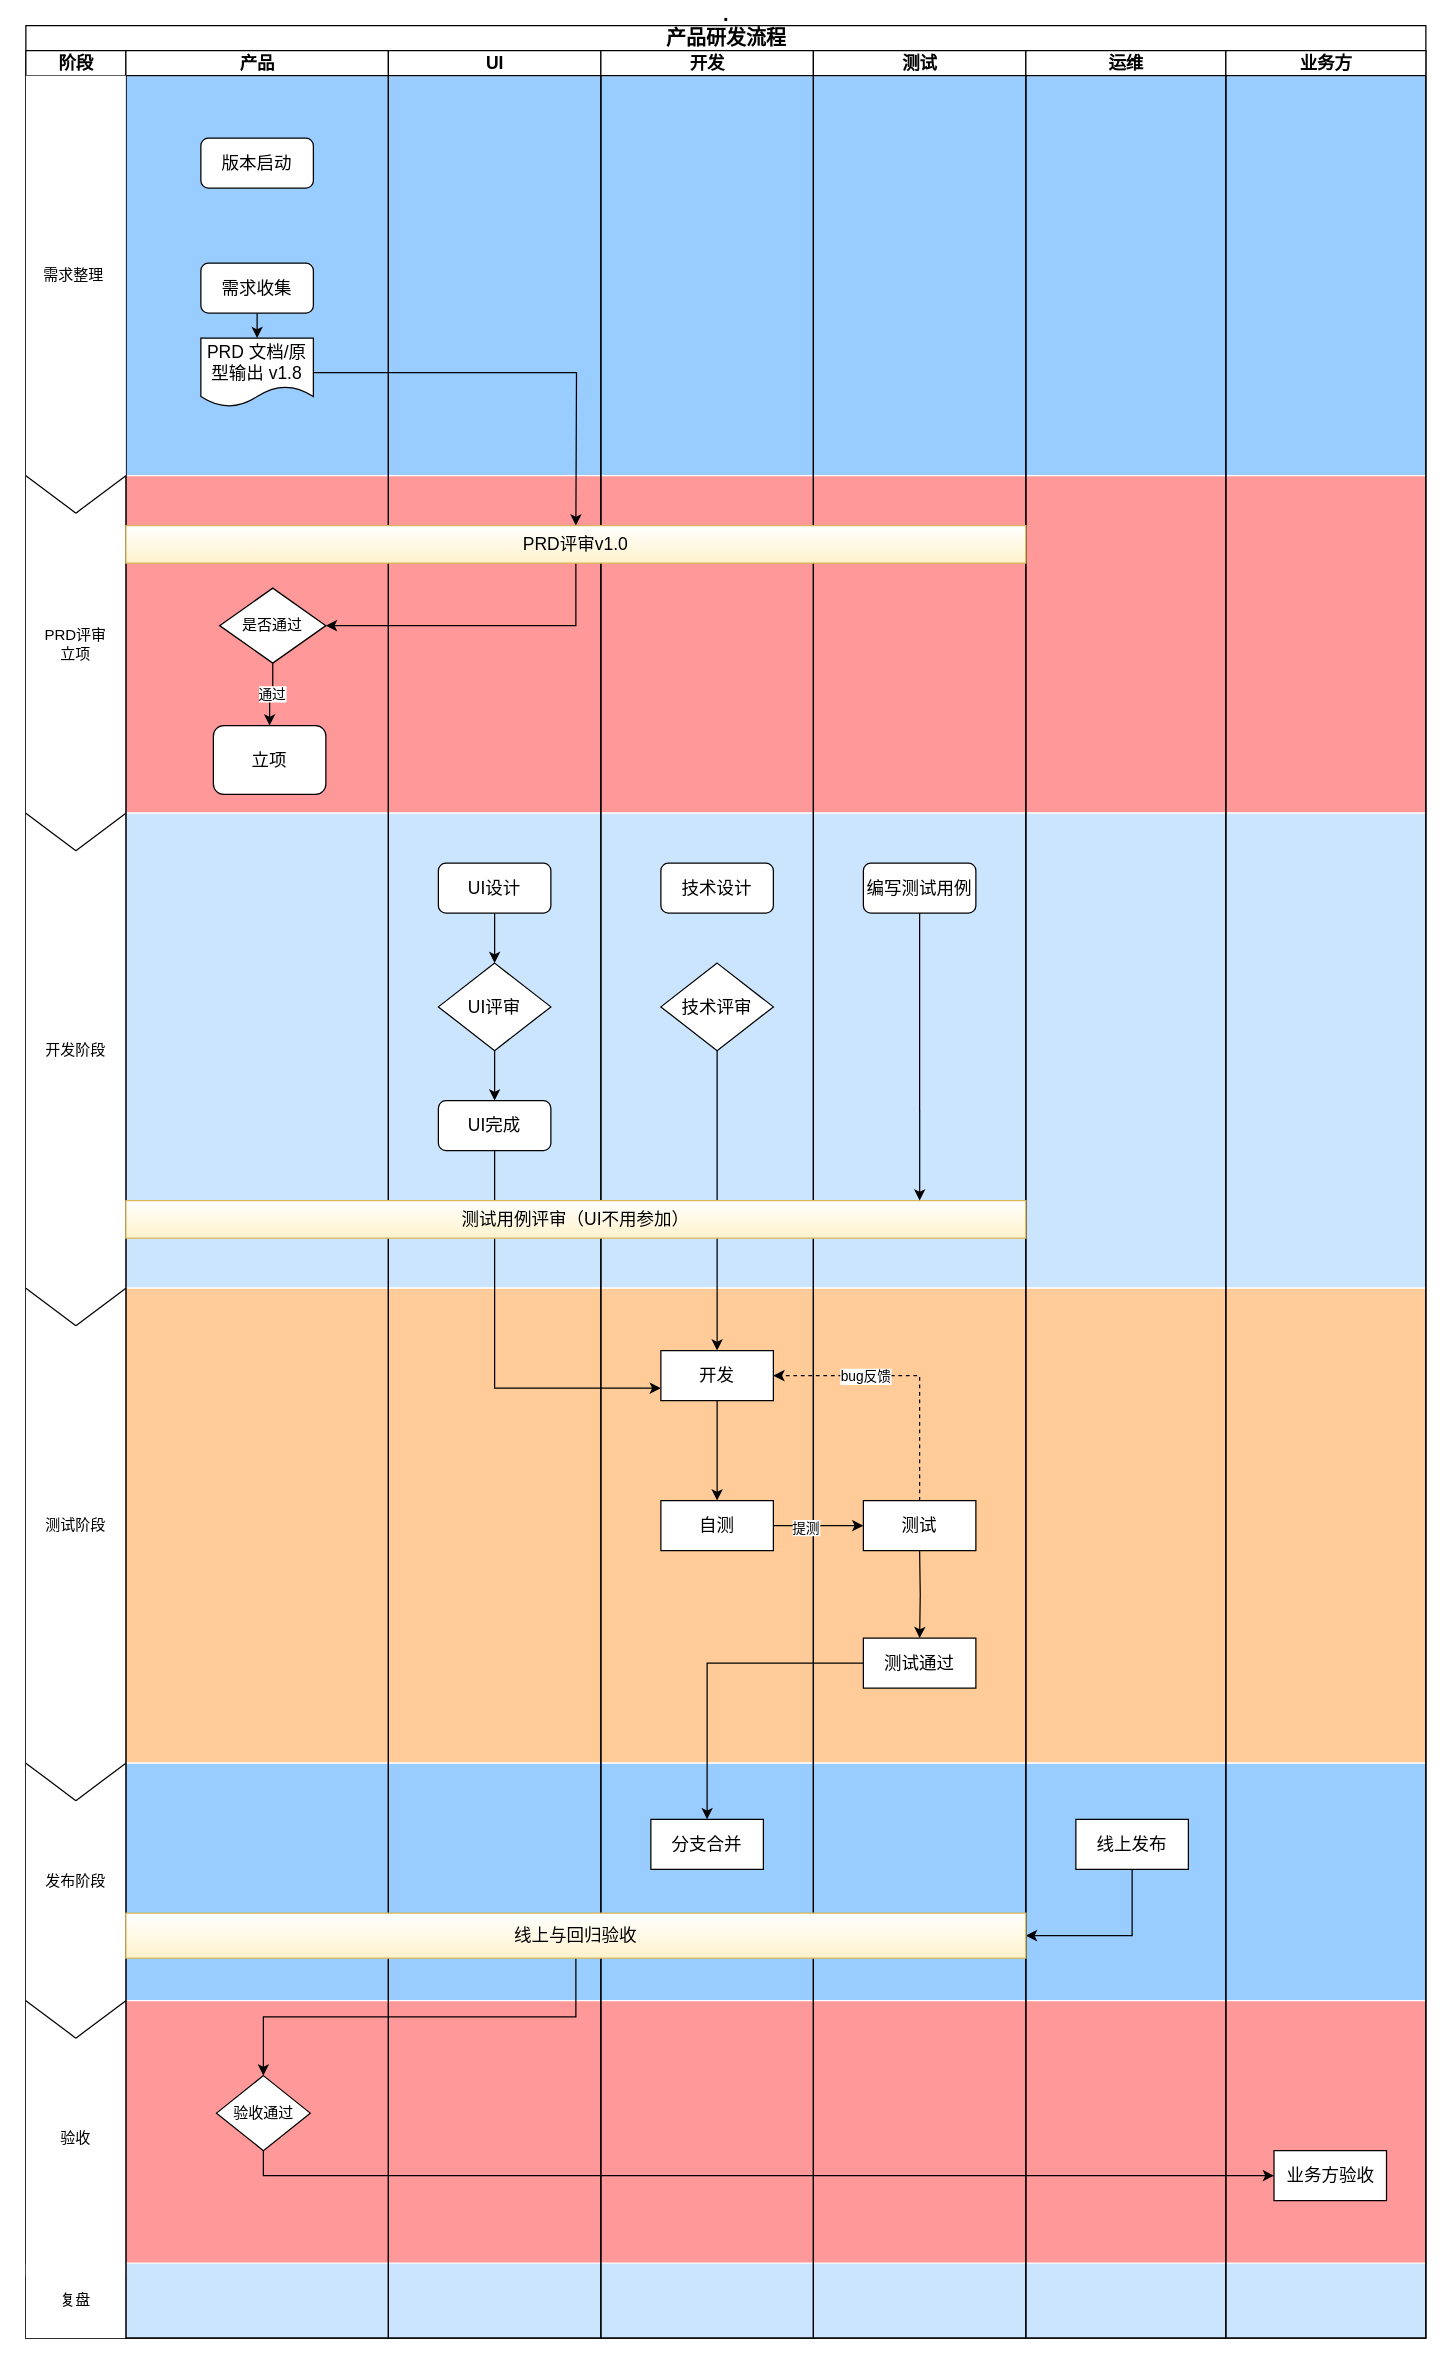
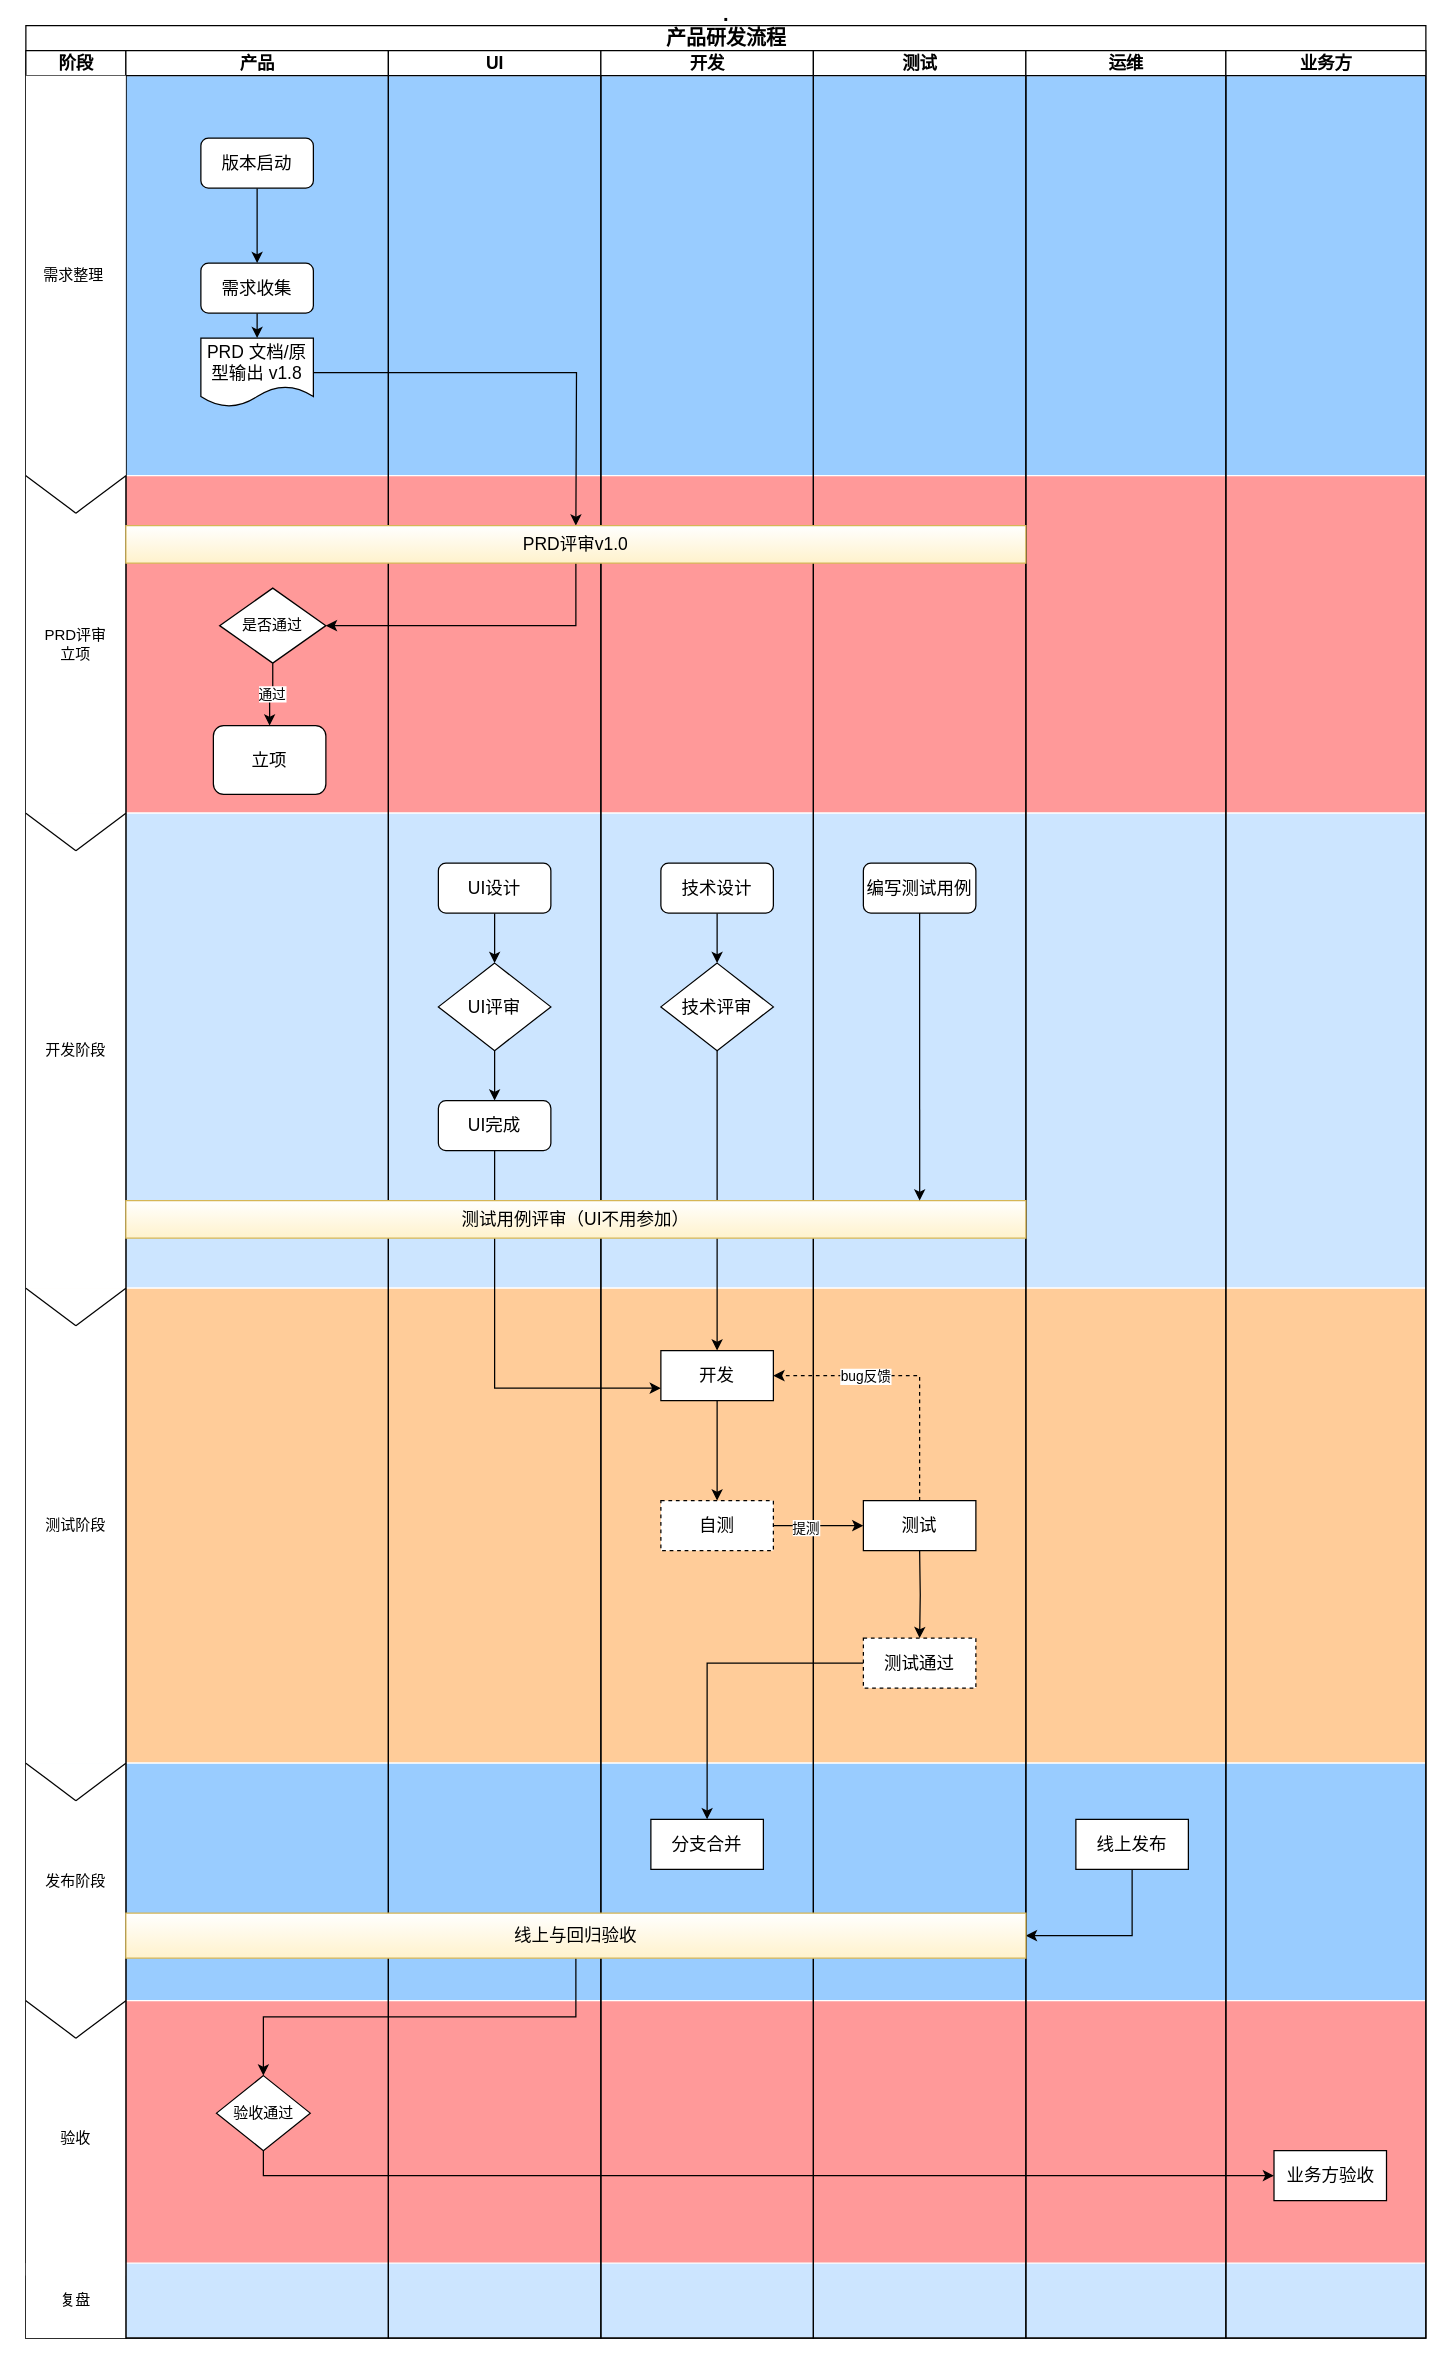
edge "版本启动" -> "需求收集": added
edge "技术设计" -> "技术评审": added
node "自测": style solid -> dashed
node "测试通过": style solid -> dashed
